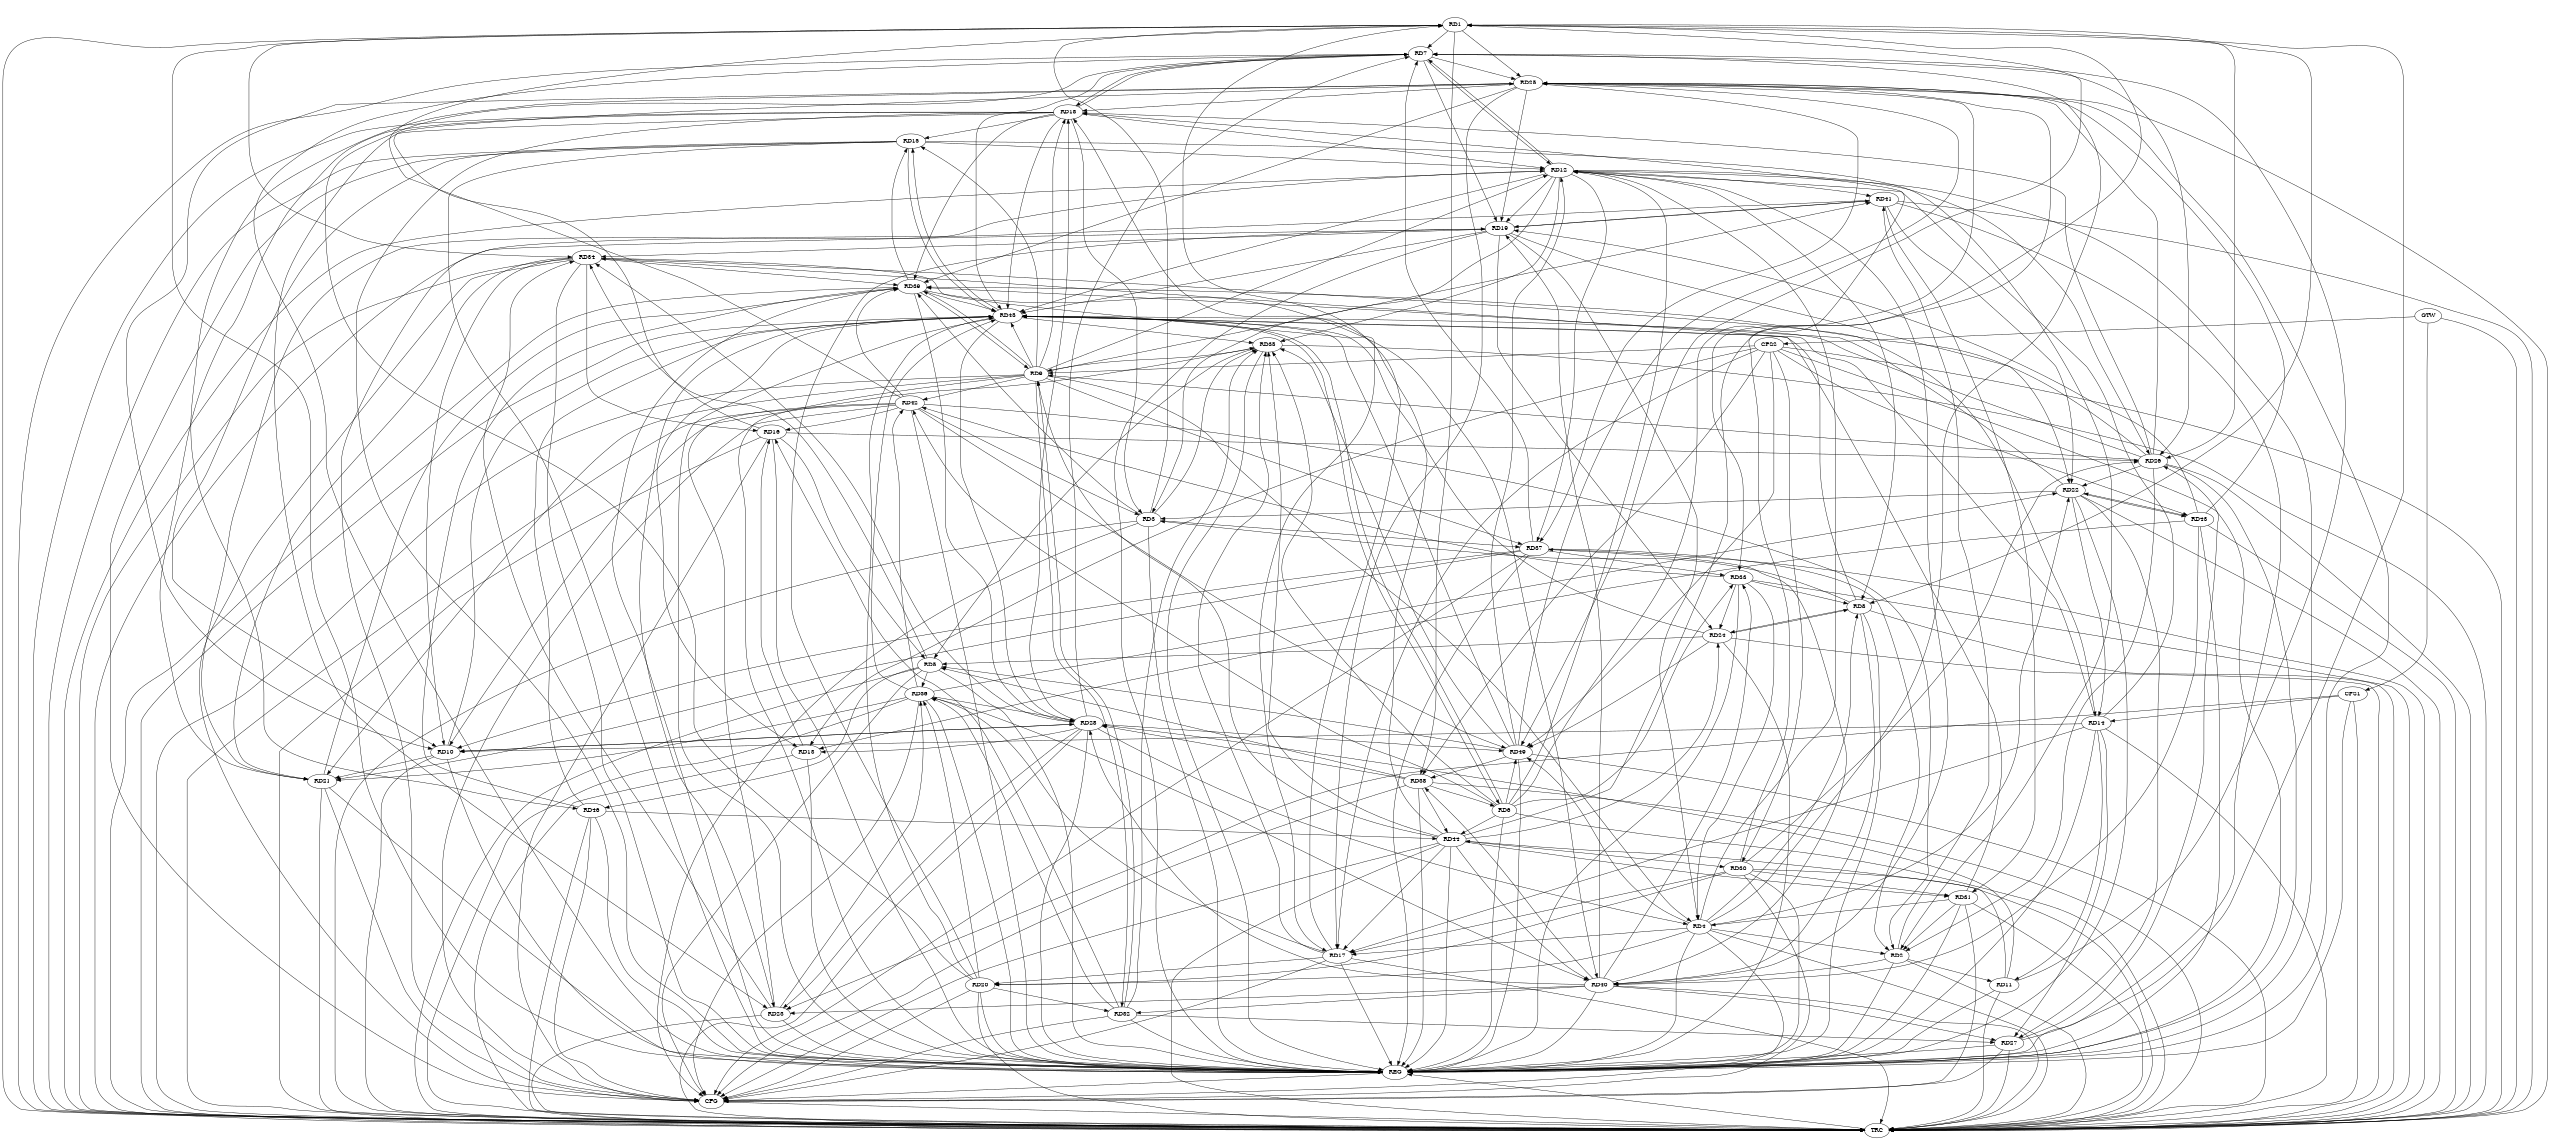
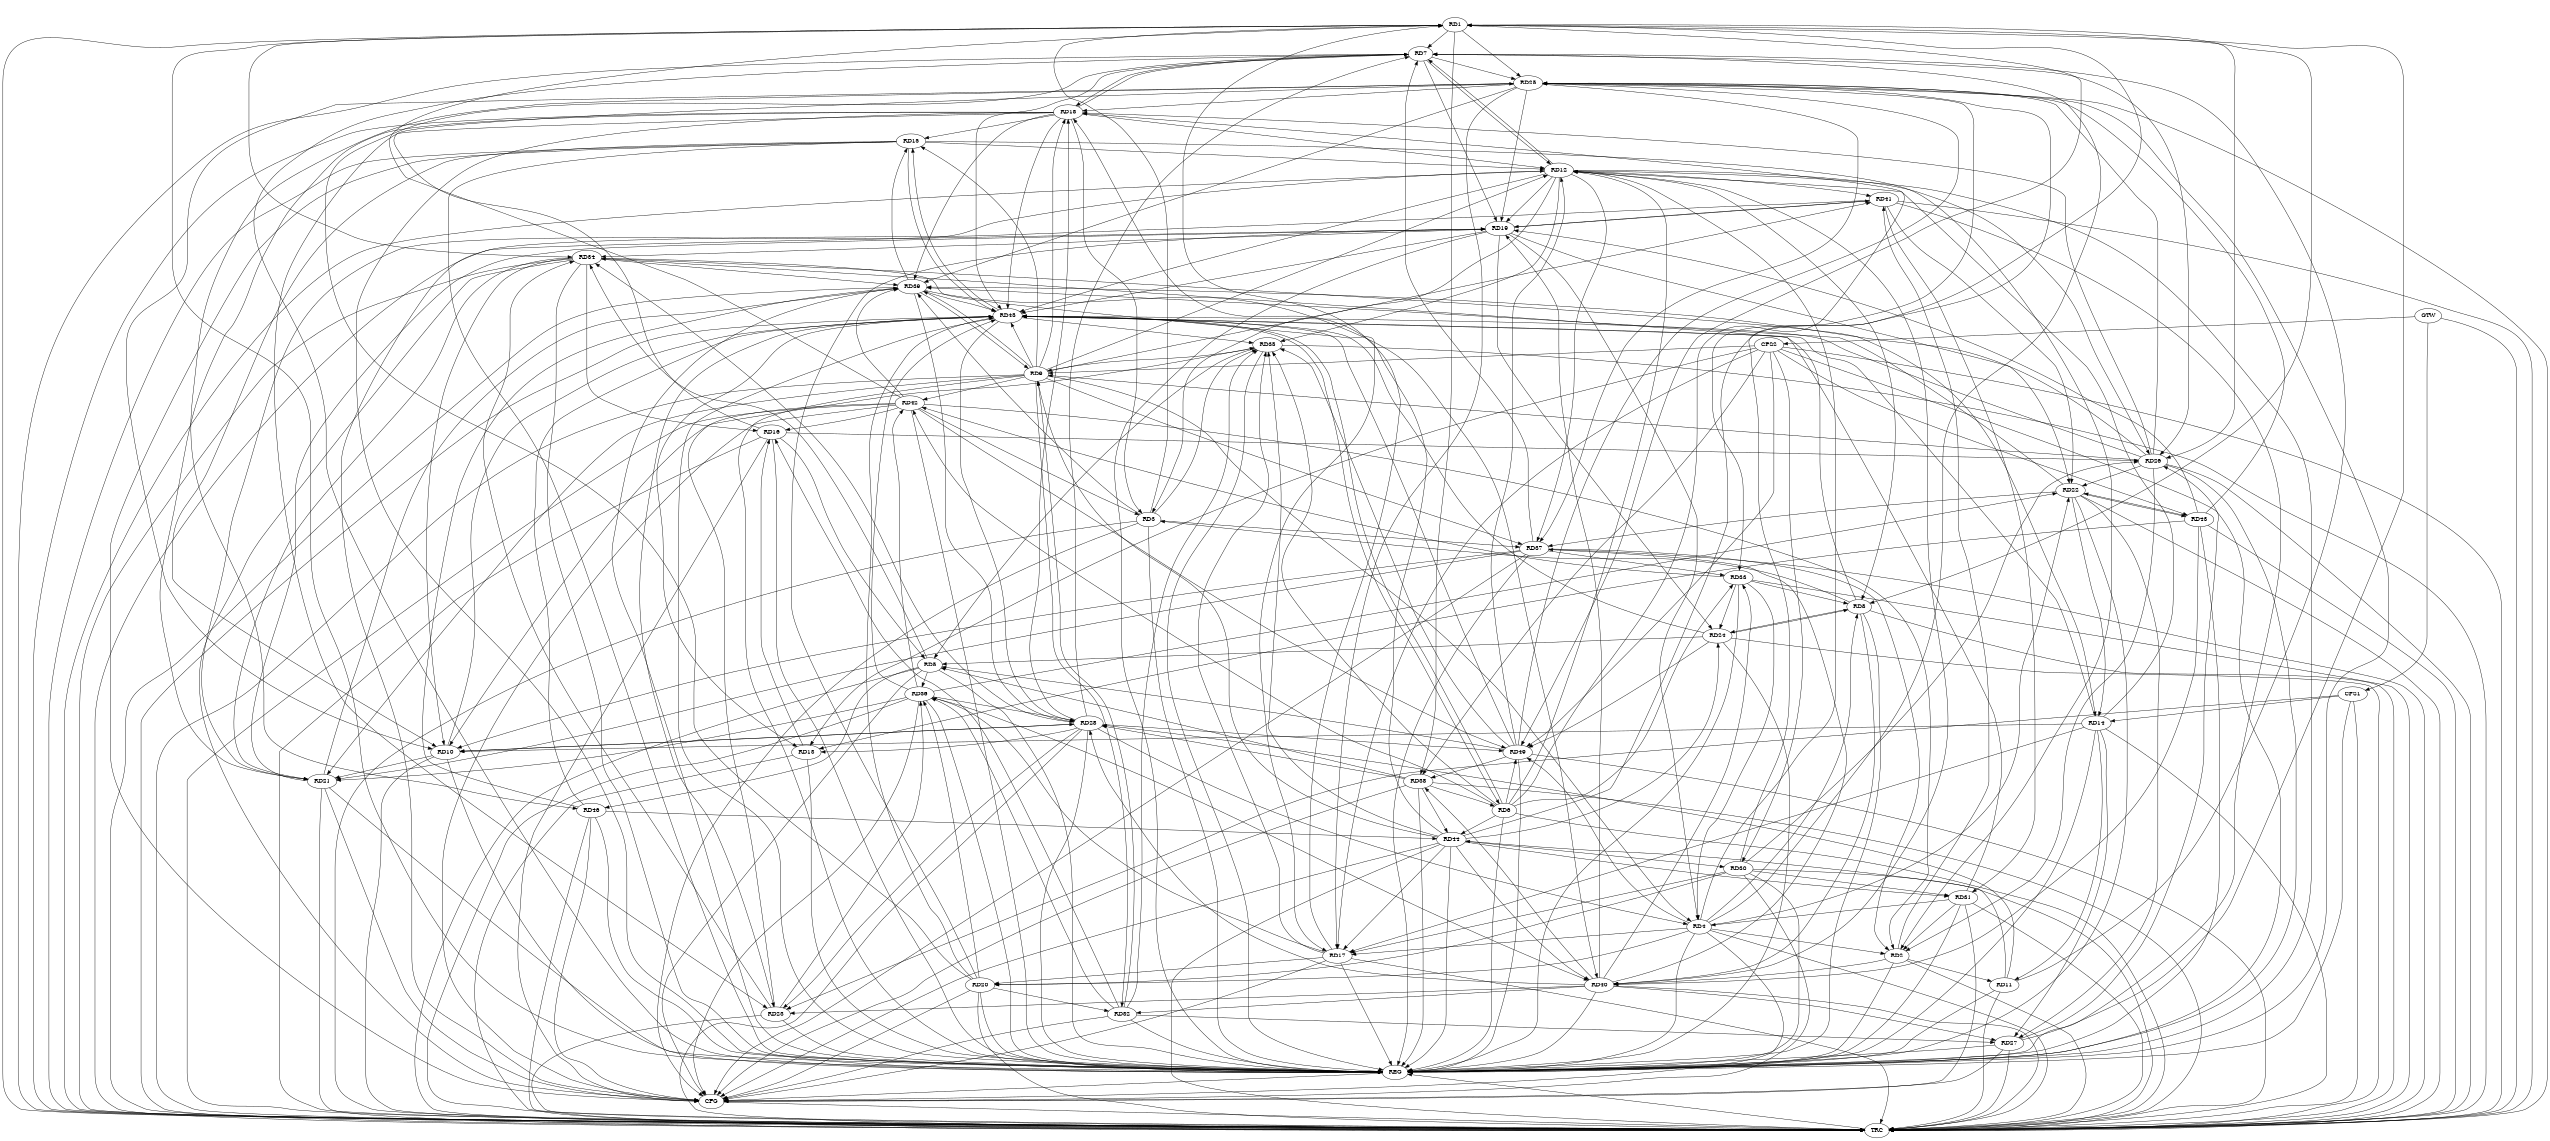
edge "RD21" -> "RD19": added
edge "RD22" -> "RD3": now "RD22" -> "RD37"
